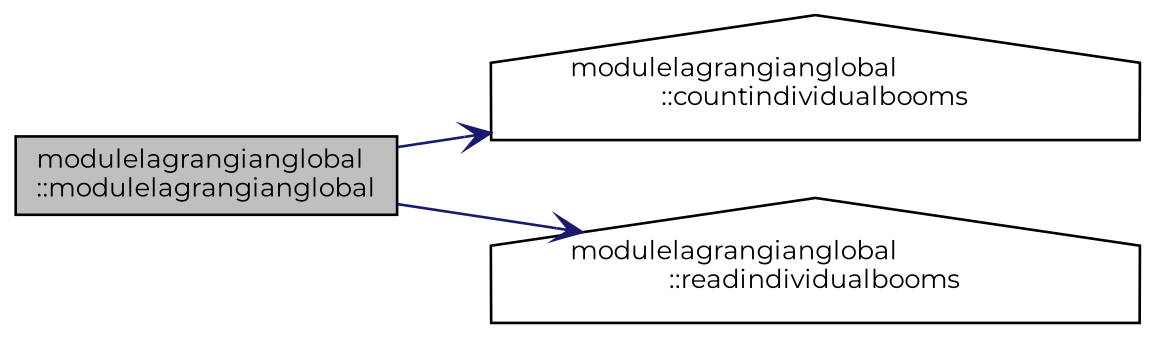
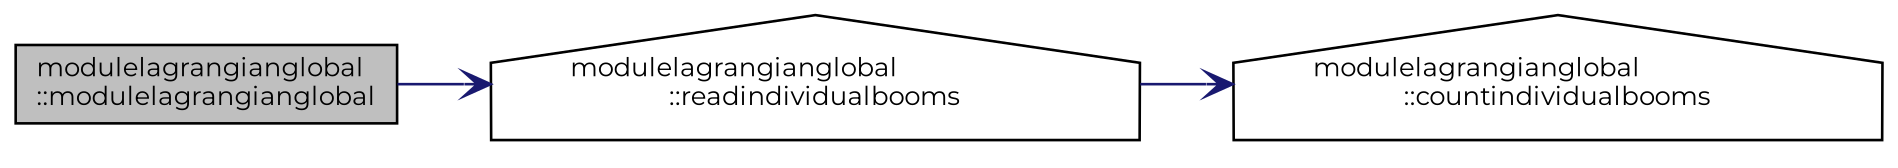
edge "modulelagrangianglobal ::modulelagrangianglobal" -> "modulelagrangianglobal ::countindividualbooms": now "modulelagrangianglobal ::readindividualbooms" -> "modulelagrangianglobal ::countindividualbooms"
